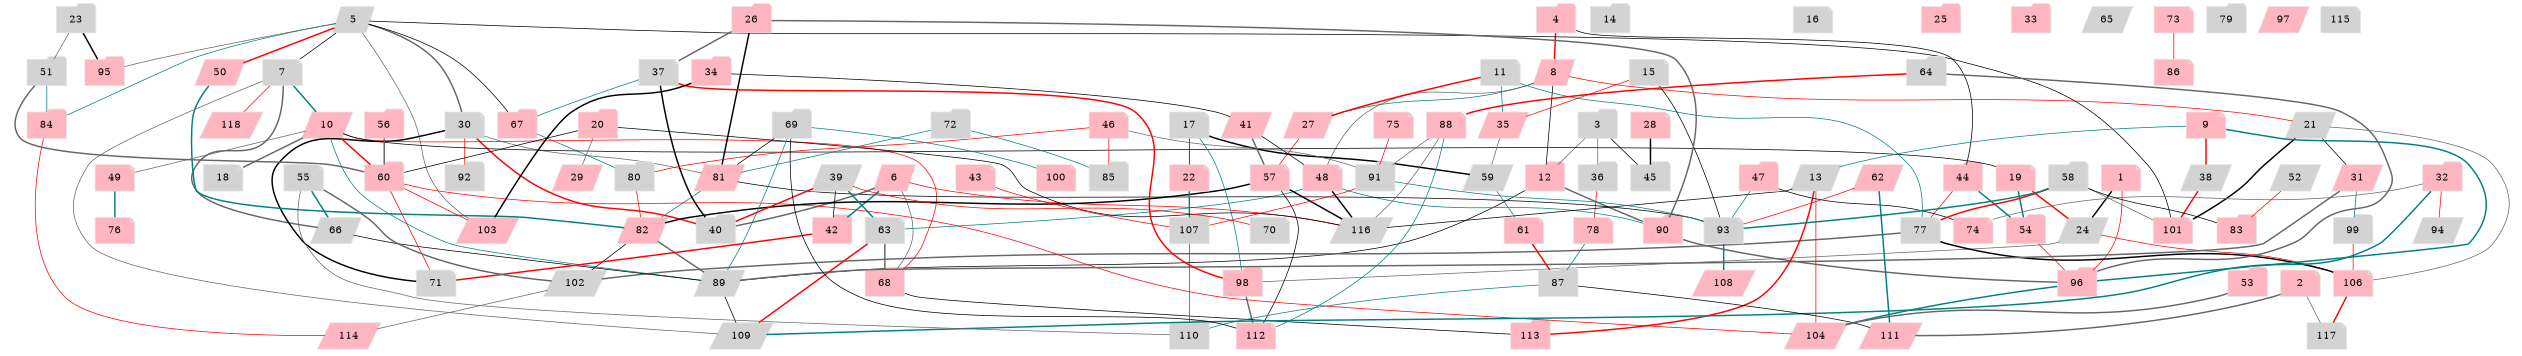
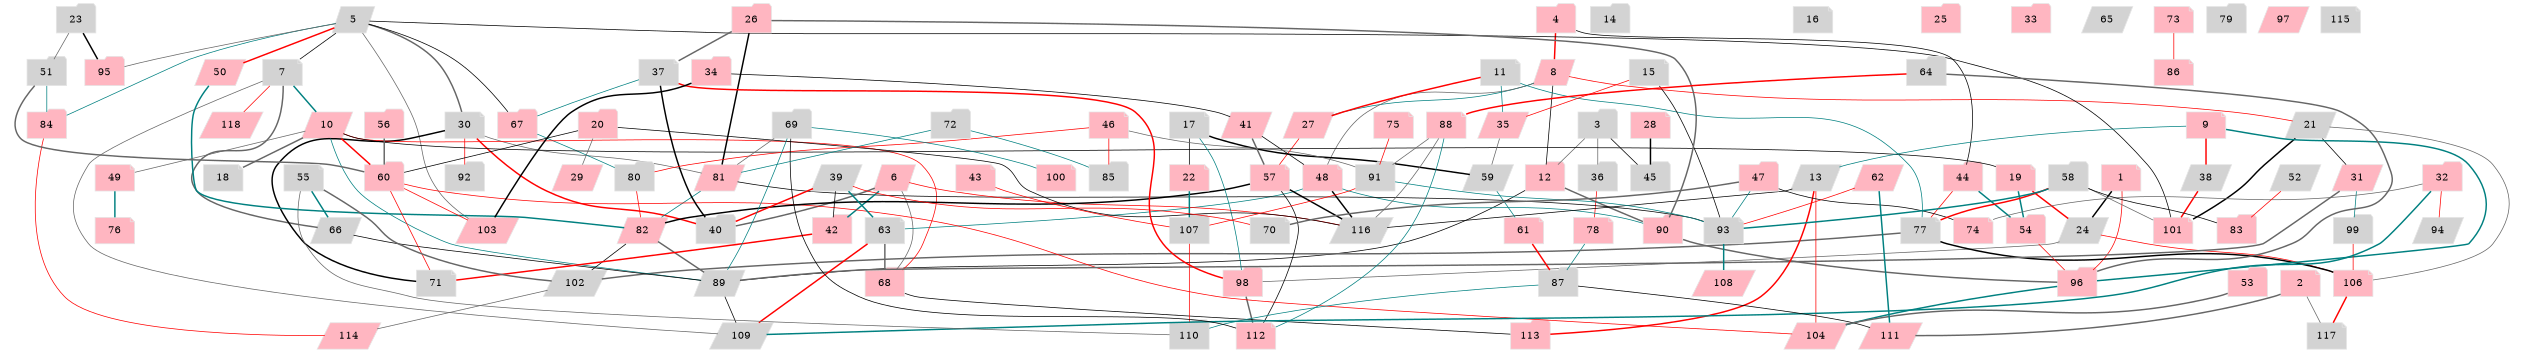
edge "69" -- "81": color black -> gray40
edge "47" -- "70": added
